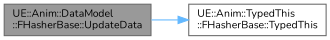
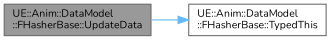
node "UE::Anim::TypedThis ::FHasherBase::TypedThis": label "UE::Anim::TypedThis ::FHasherBase::TypedThis" -> "UE::Anim::DataModel ::FHasherBase::TypedThis"
